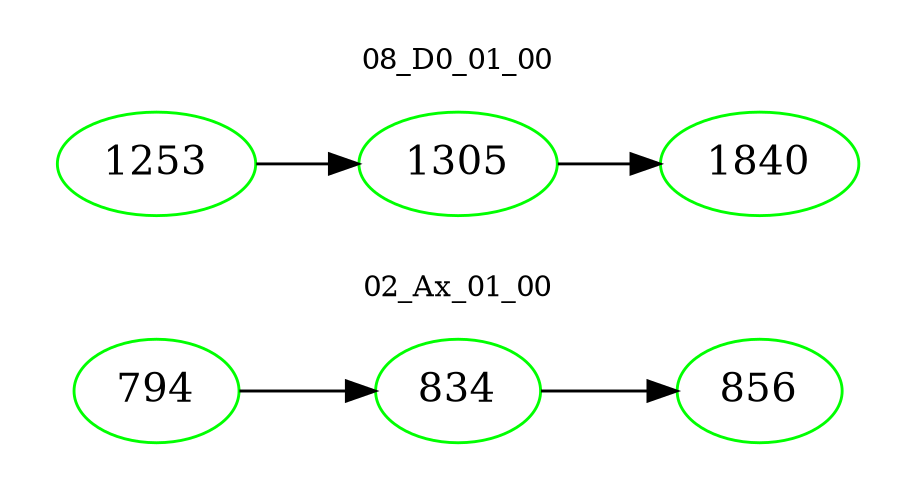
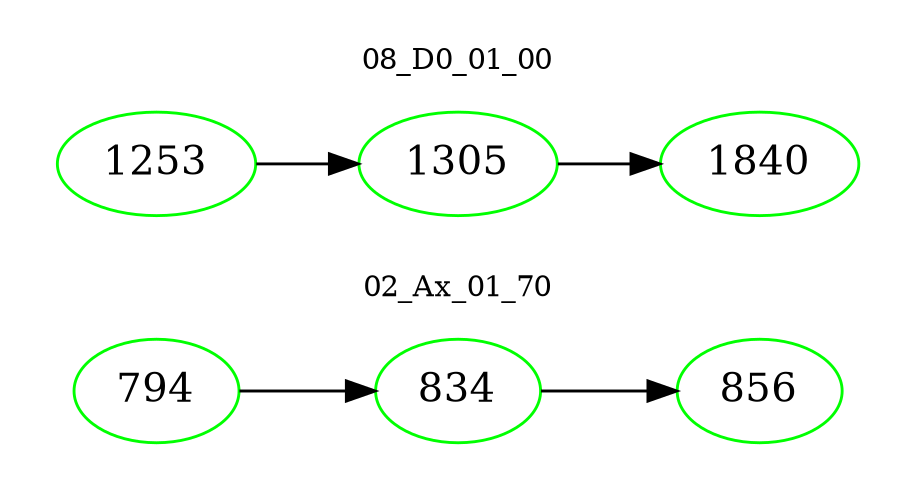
cluster "02_Ax_01_00": label "02_Ax_01_00" -> "02_Ax_01_70"
